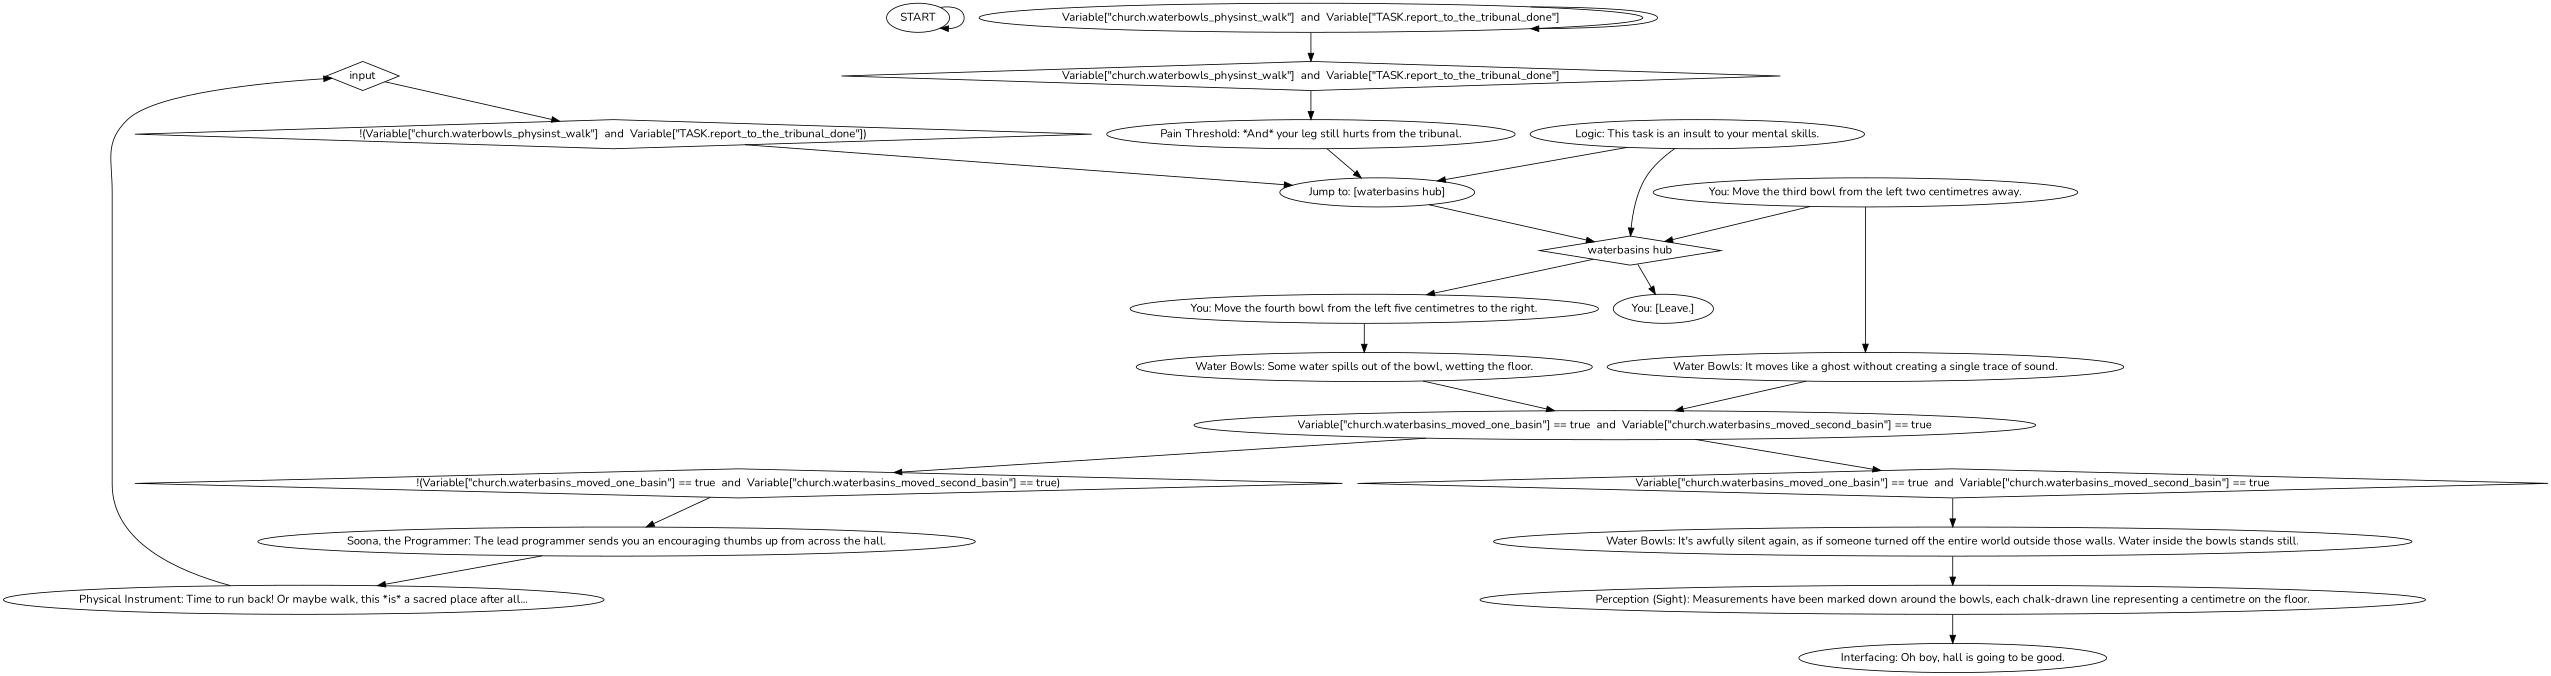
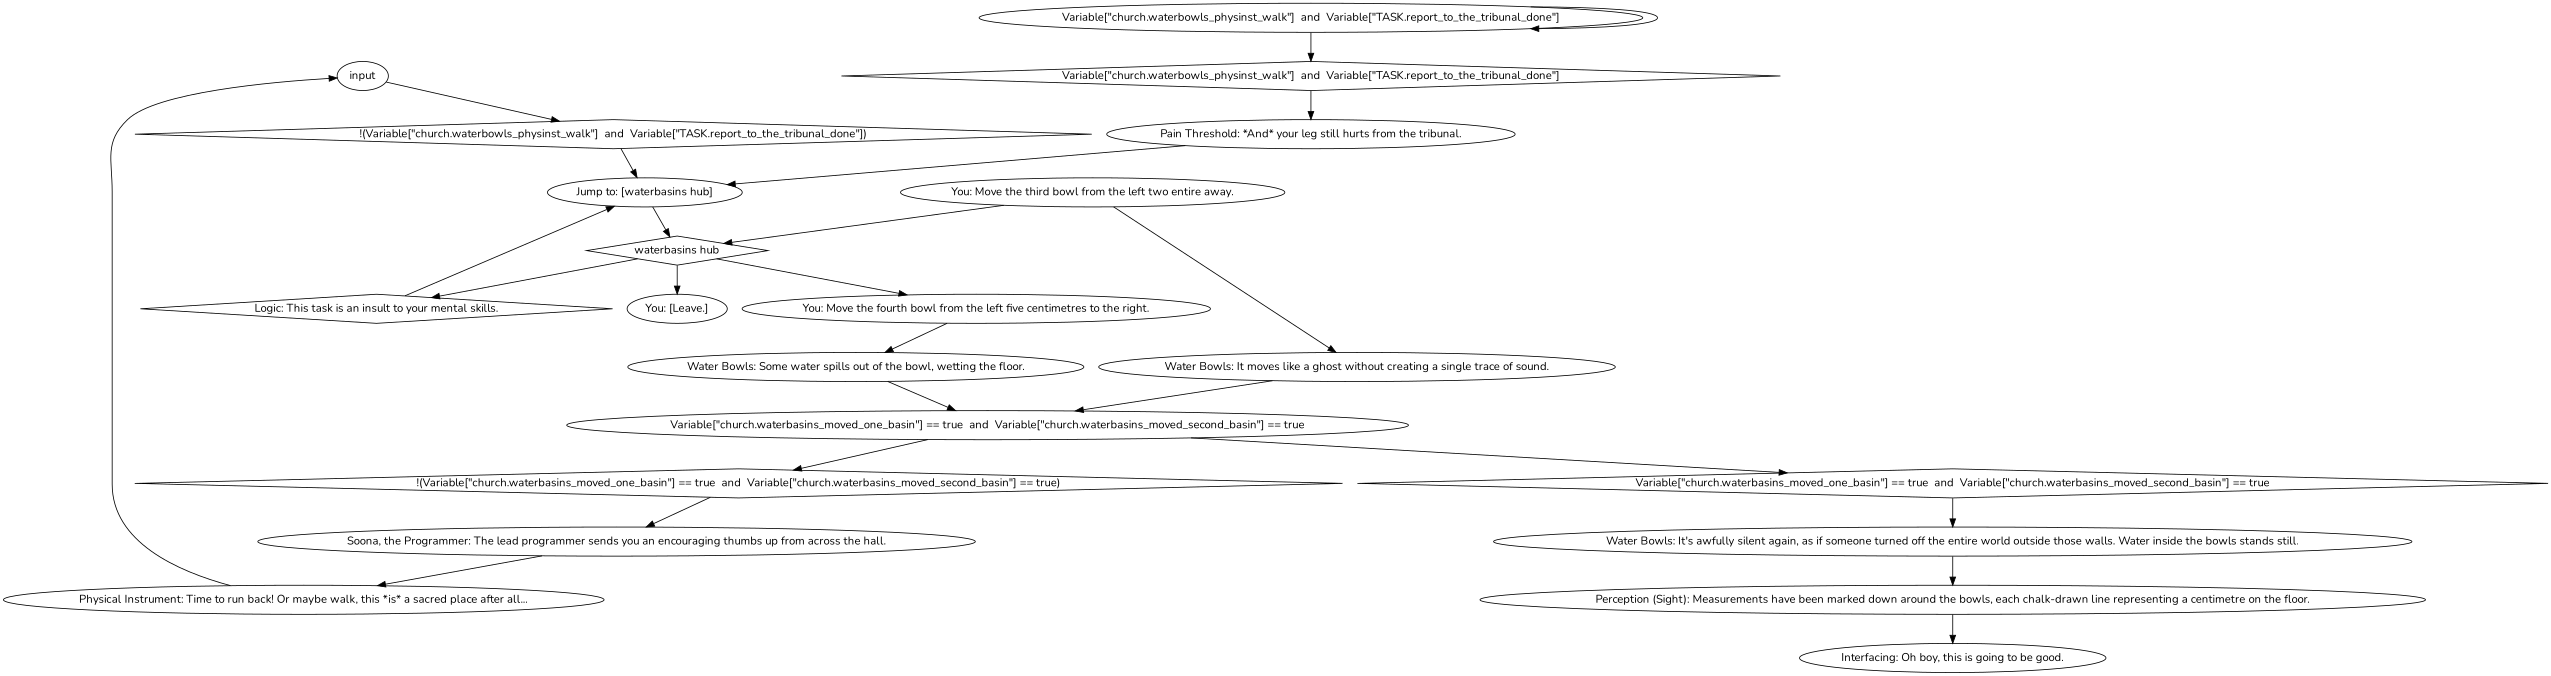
node "START": removed
node "input": shape diamond -> ellipse
node "Logic: This task is an insult to your mental skills.": shape ellipse -> diamond
edge "Logic: This task is an insult to your mental skills." -> "waterbasins hub": reversed
node "You: Move the third bowl from the left two centimetres away.": label "You: Move the third bowl from the left two centimetres away." -> "You: Move the third bowl from the left two entire away."
node "Interfacing: Oh boy, hall is going to be good.": label "Interfacing: Oh boy, hall is going to be good." -> "Interfacing: Oh boy, this is going to be good."
